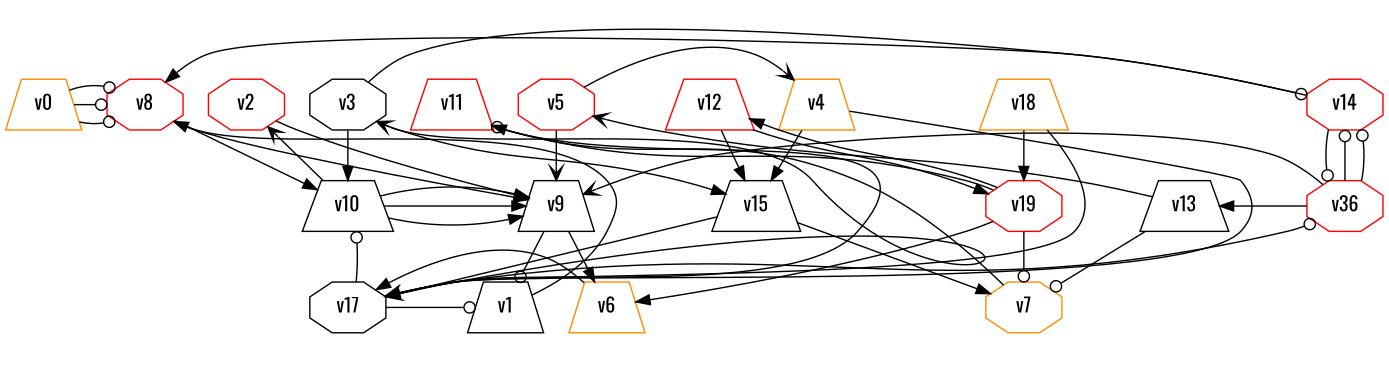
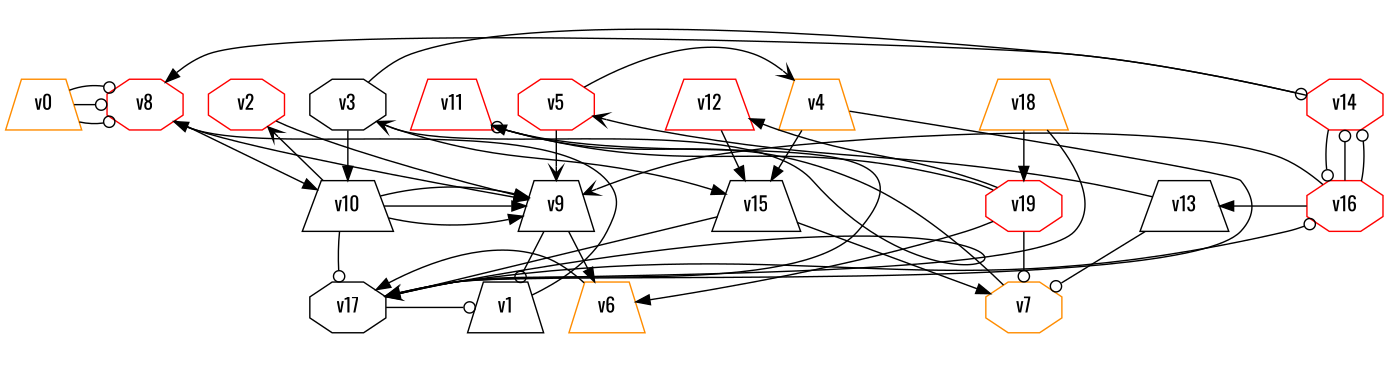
edge "v12" -> "v19": removed
node "v36": label "v36" -> "v16"
edge "v17" -> "v10": reversed
